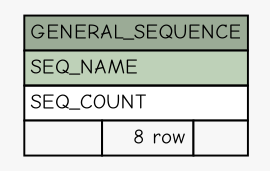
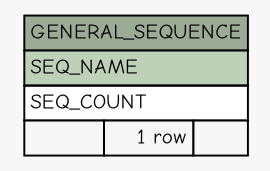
node "GENERAL_SEQUENCE": text "8 row" -> "1 row"
